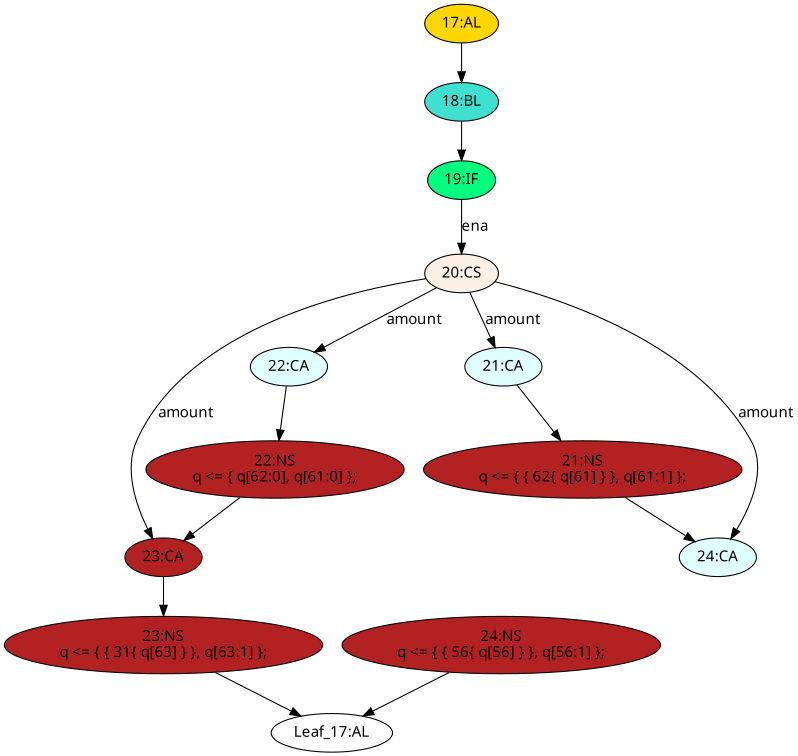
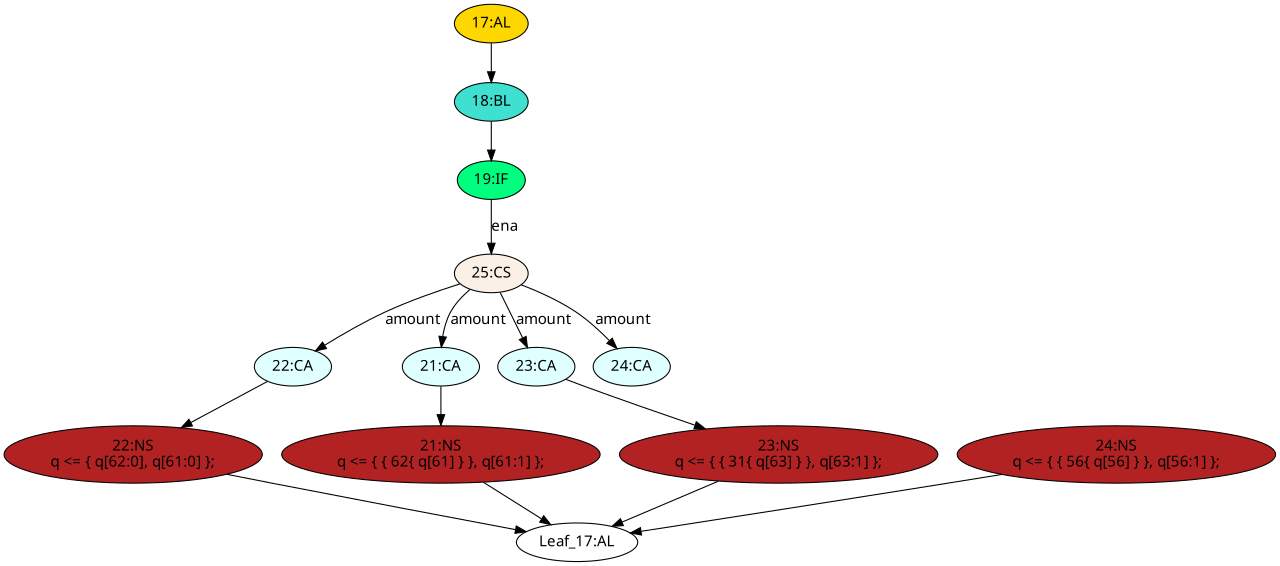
node "20:CS": label "20:CS" -> "25:CS"
edge "22:NS q <= { q[62:0], q[61:0] };" -> "23:CA": now "22:NS q <= { q[62:0], q[61:0] };" -> "Leaf_17:AL"
edge "21:NS q <= { { 62{ q[61] } }, q[61:1] };" -> "24:CA": now "21:NS q <= { { 62{ q[61] } }, q[61:1] };" -> "Leaf_17:AL"
node "23:CA": fillcolor firebrick -> lightcyan
